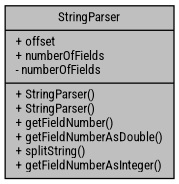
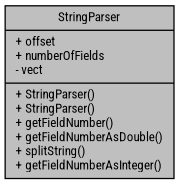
node "StringParser": text "- numberOfFields" -> "- vect"
